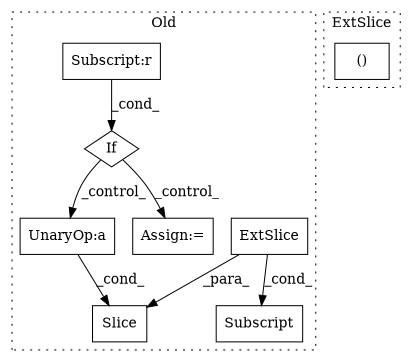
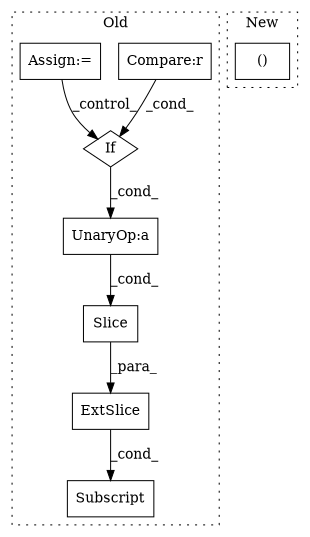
cluster "ExtSlice": label "ExtSlice" -> "New"
node "Subscript:r": label "Subscript:r" -> "Compare:r"
edge "If" -> "Assign:=": reversed
edge "If" -> "UnaryOp:a": label "_control_" -> "_cond_"
edge "ExtSlice" -> "Slice": reversed
